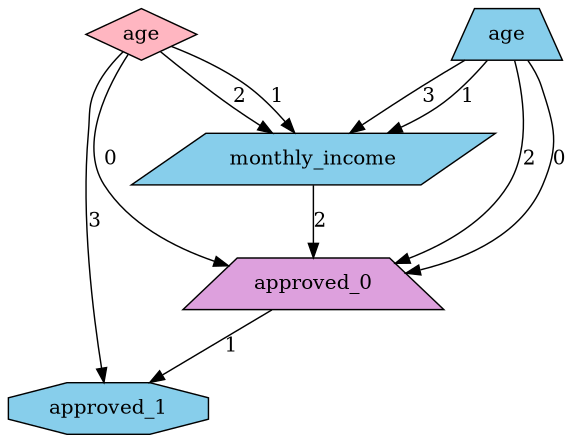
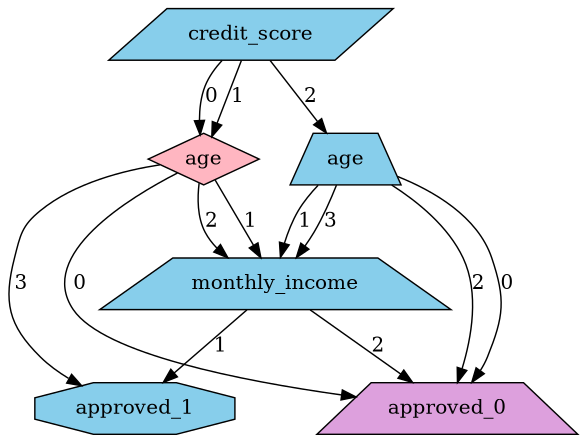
node "credit_score": added
node "monthly_income": shape parallelogram -> trapezium
edge "approved_0" -> "approved_1": now "monthly_income" -> "approved_1"
